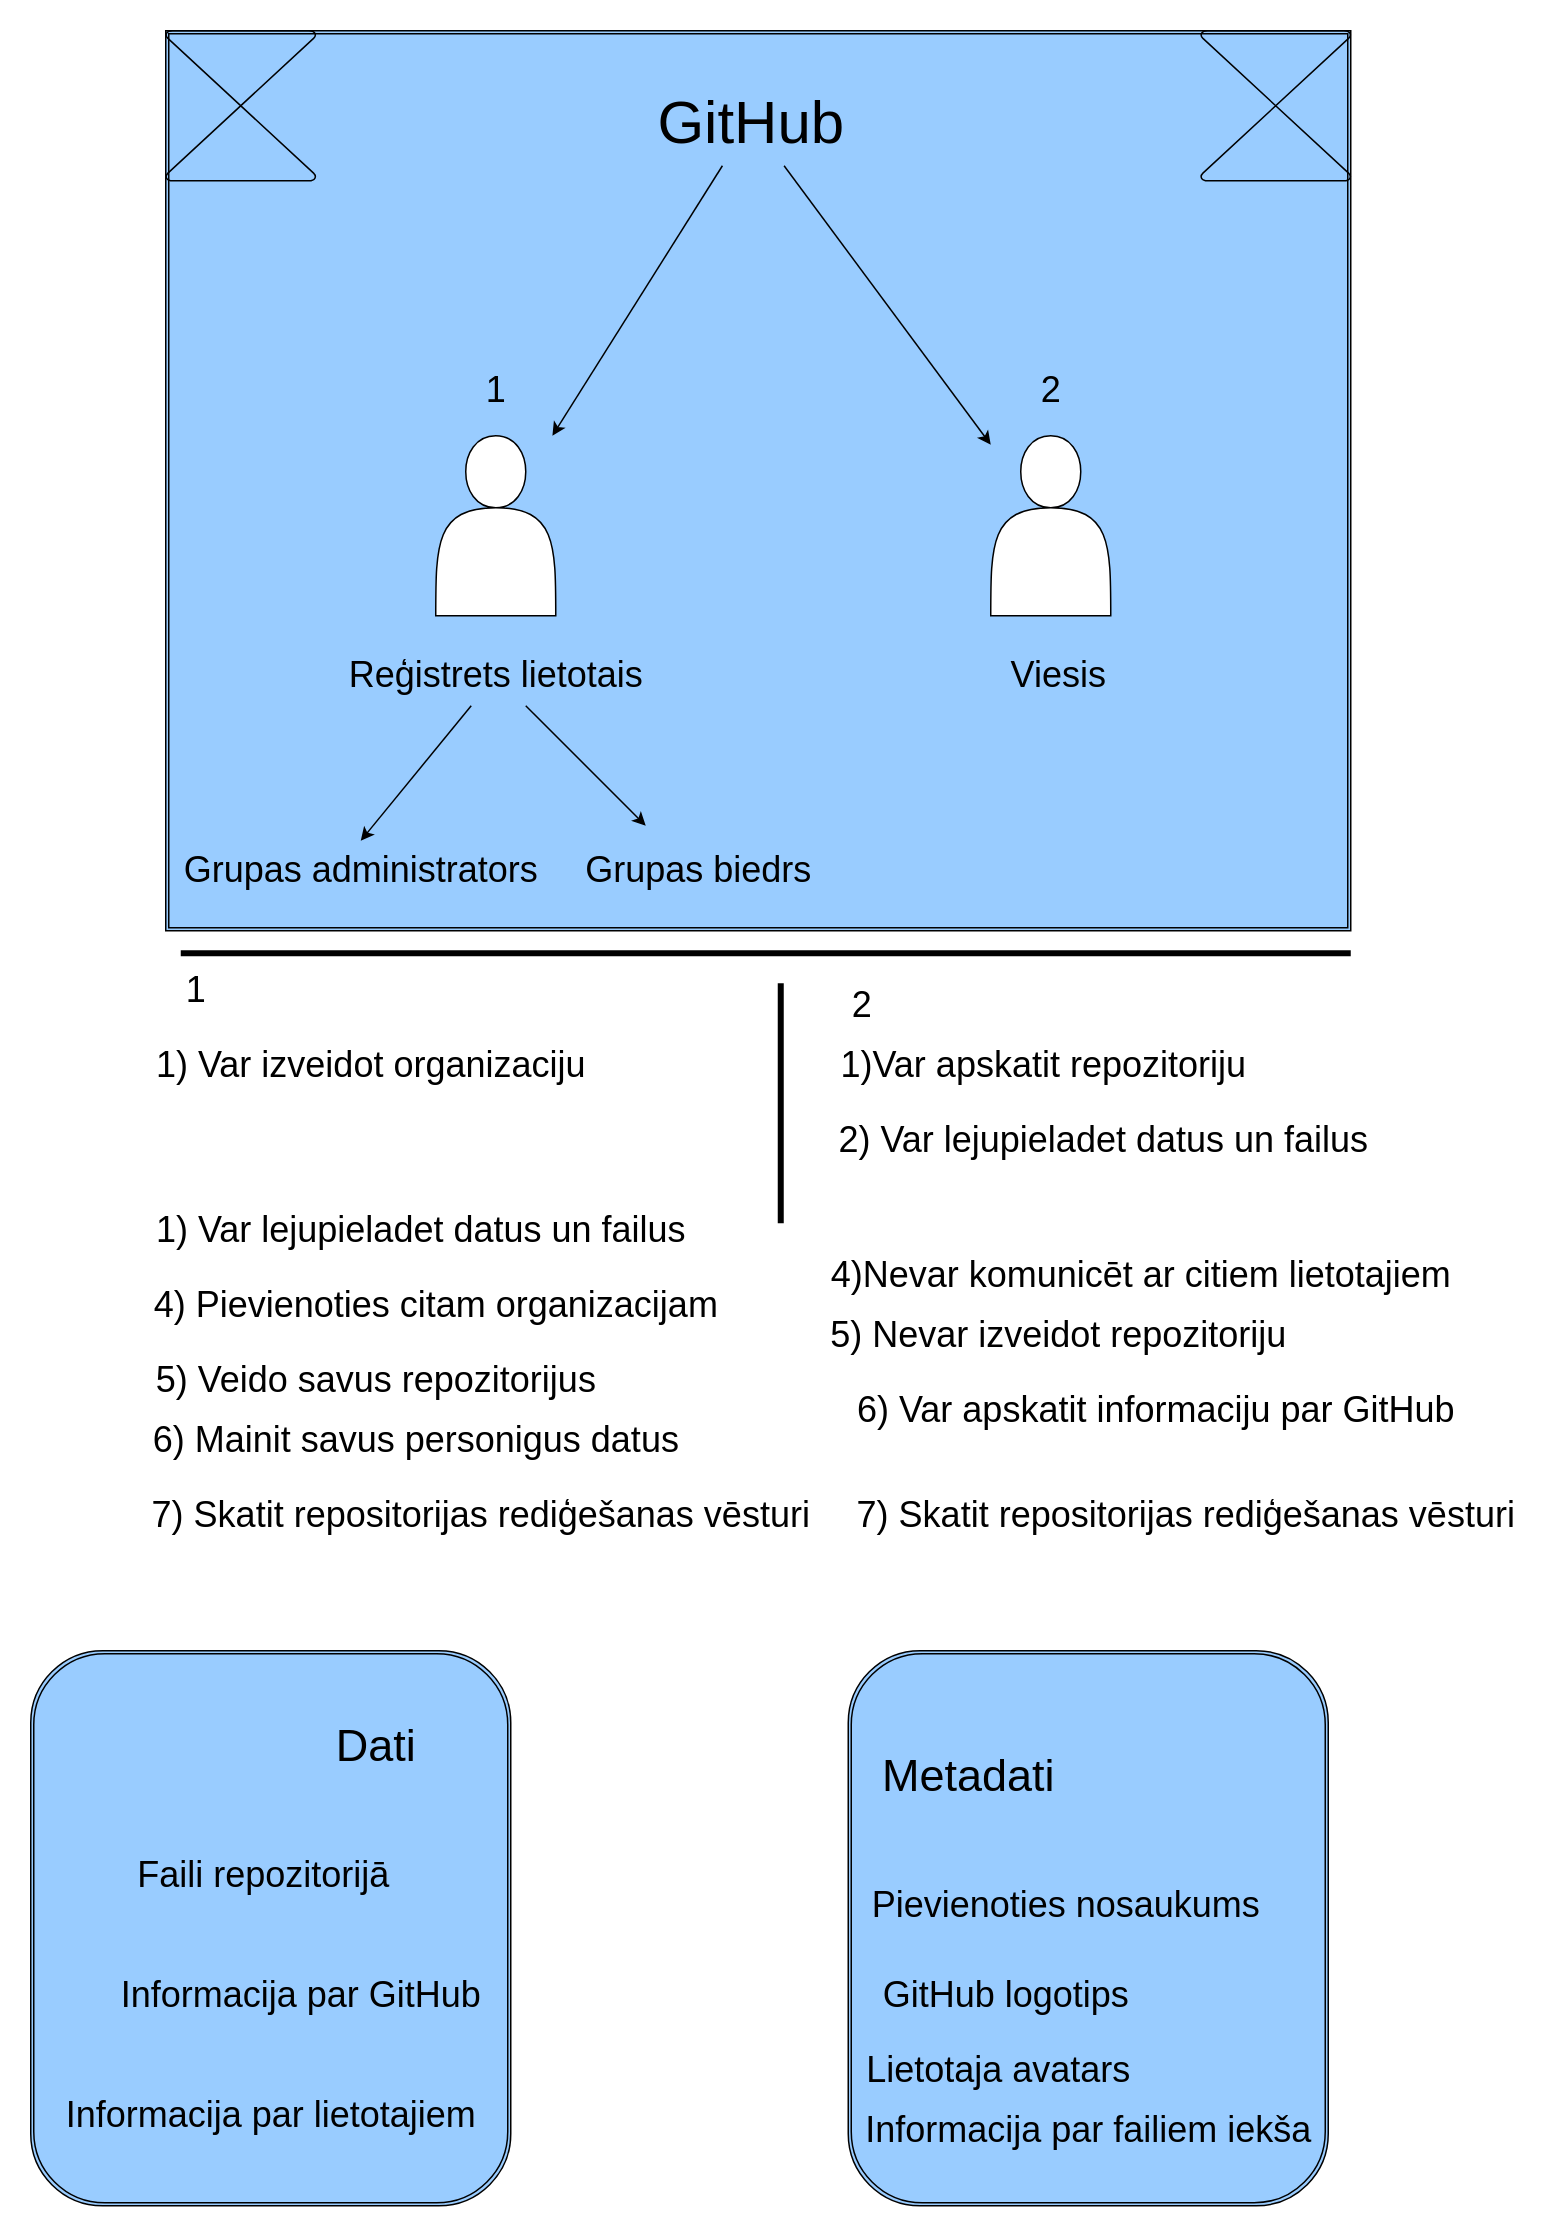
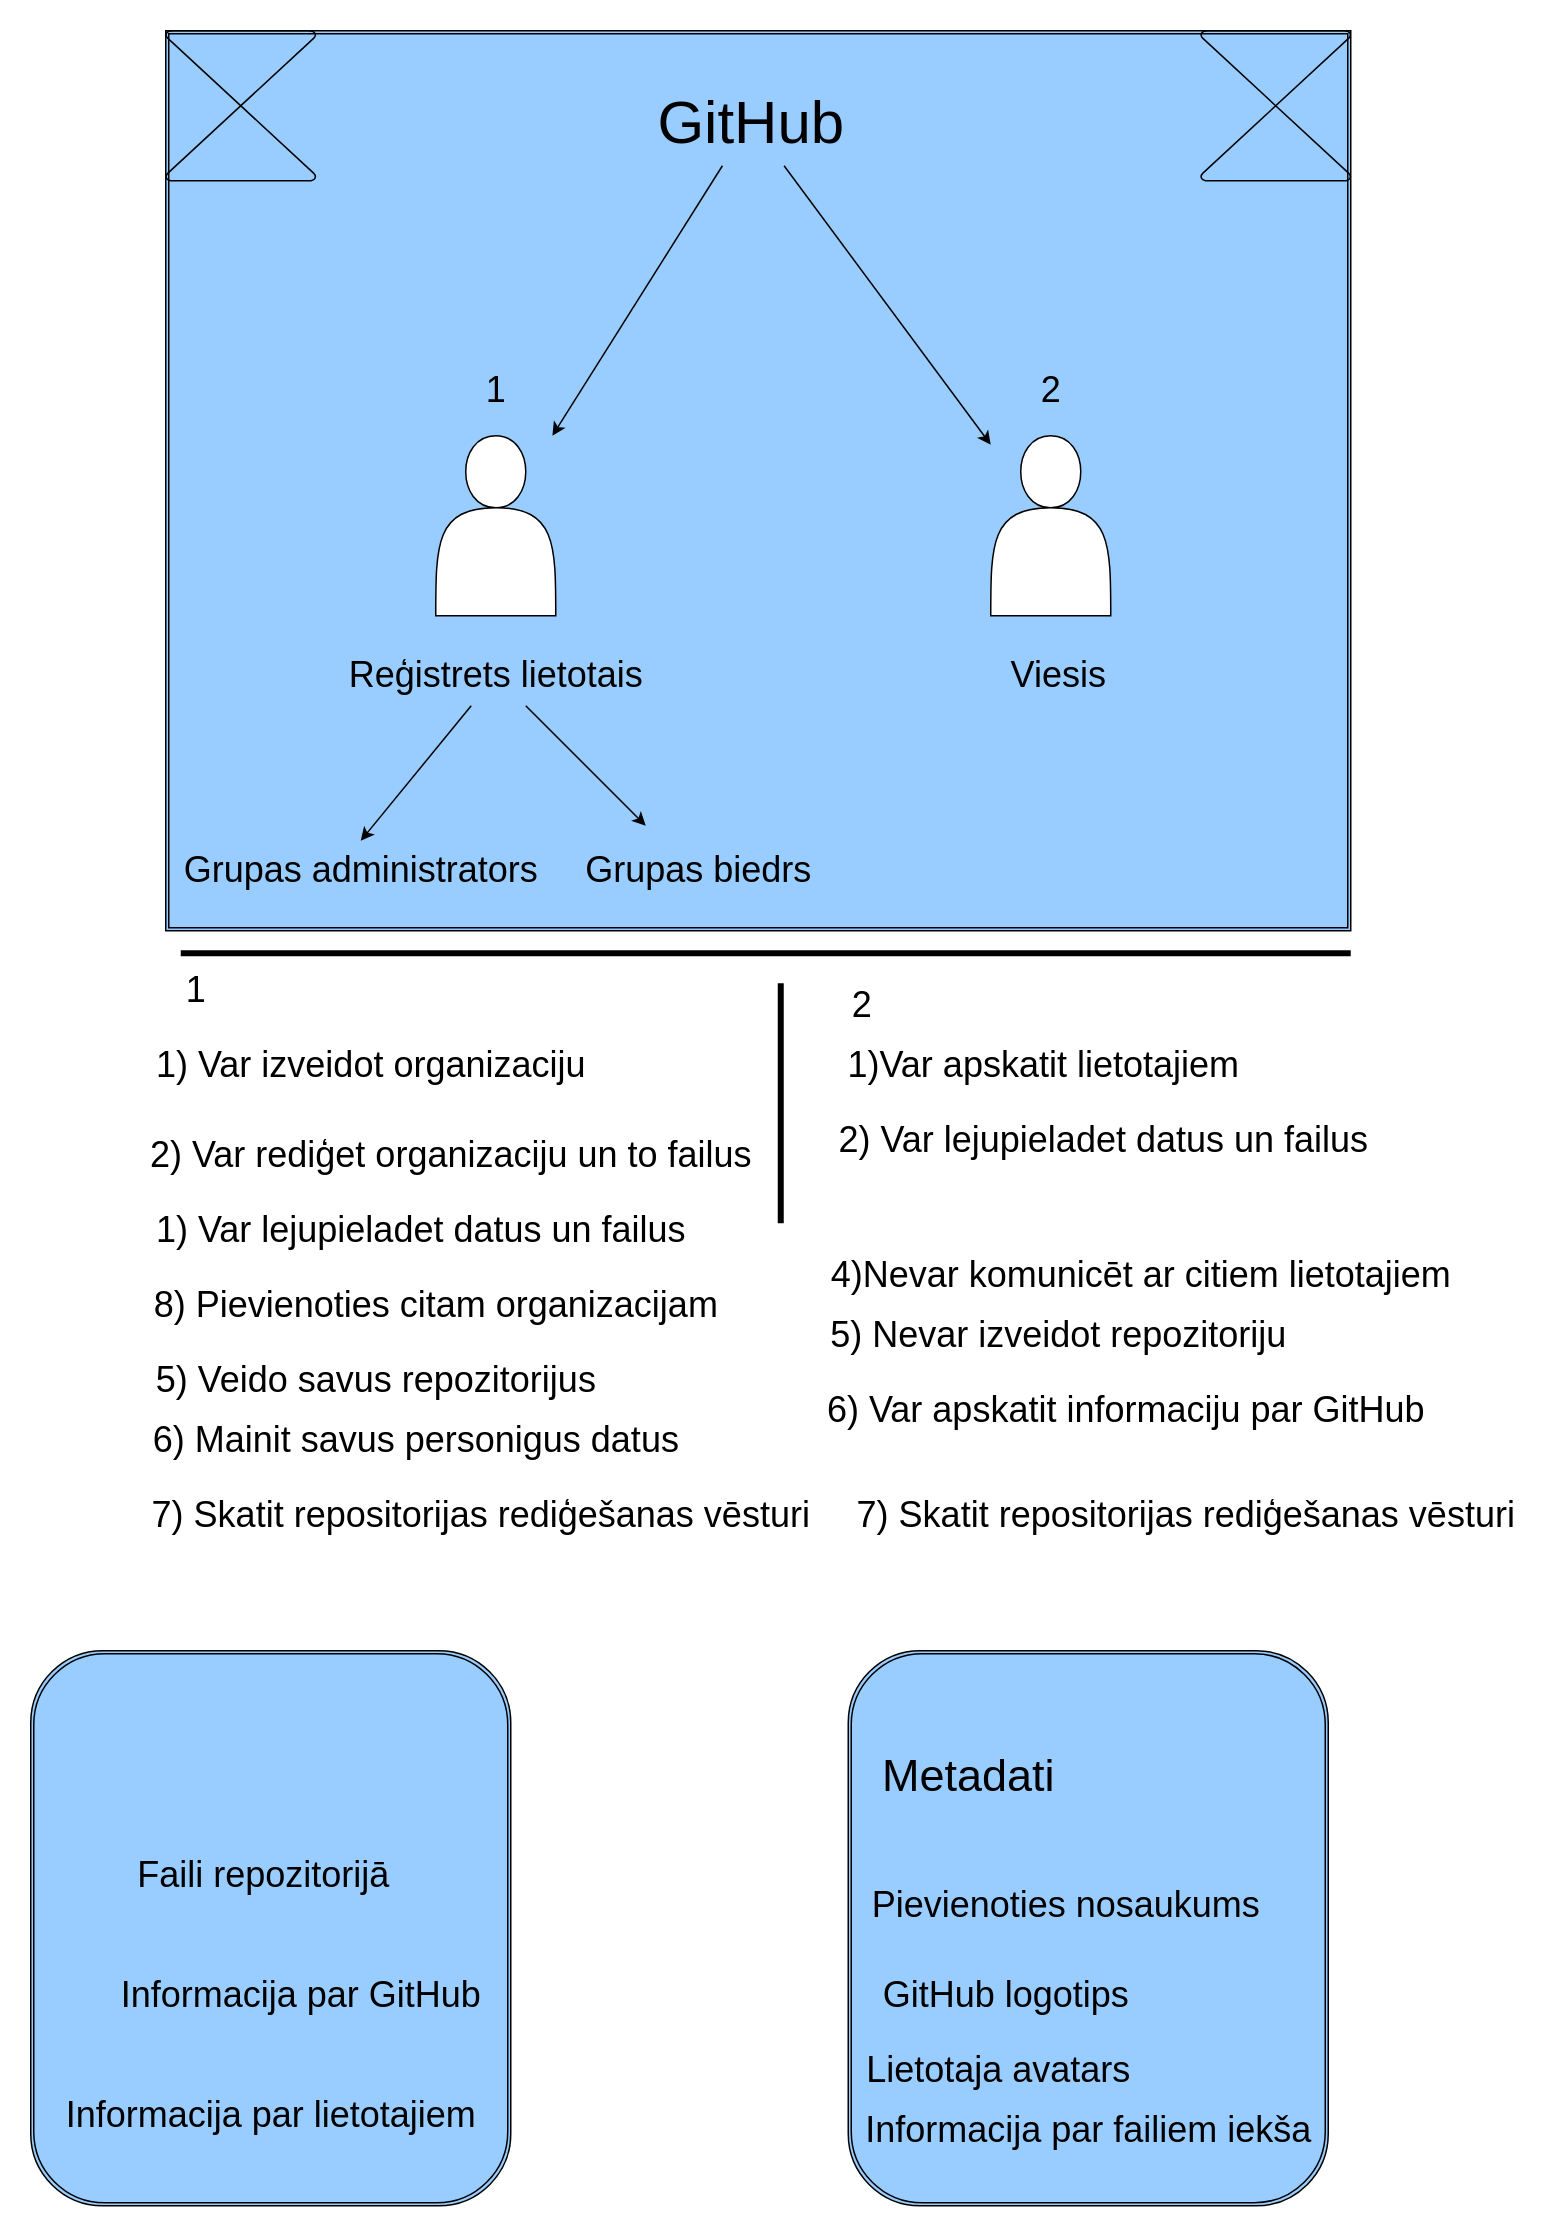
node "1)Var apskatit repozitoriju": label "1)Var apskatit repozitoriju" -> "1)Var apskatit lietotajiem"
node "2) Var rediģet organizaciju un to failus": added
node "4) Pievienoties citam organizacijam": label "4) Pievienoties citam organizacijam" -> "8) Pievienoties citam organizacijam"
node "6) Var apskatit informaciju par GitHub": moved (1156, 1411) -> (1126, 1411)
node "Dati": removed
